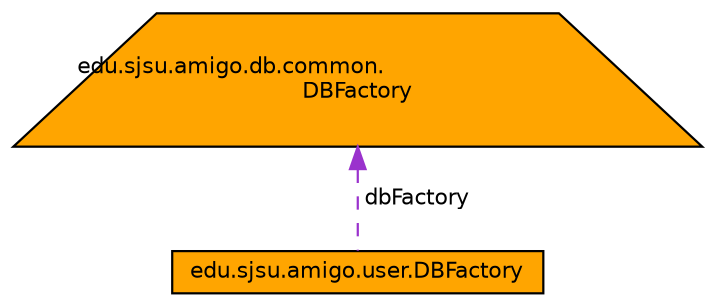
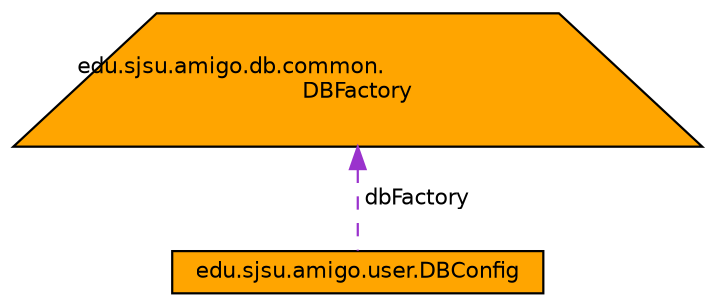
node "edu.sjsu.amigo.user.DBFactory": label "edu.sjsu.amigo.user.DBFactory" -> "edu.sjsu.amigo.user.DBConfig"
